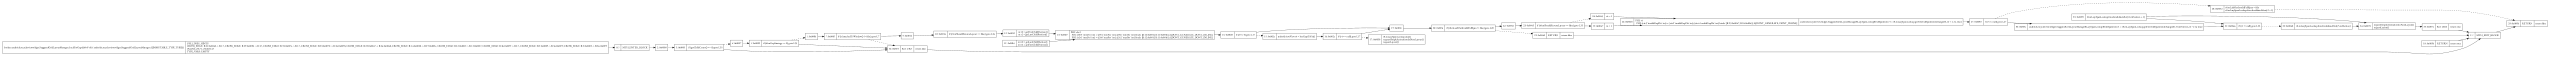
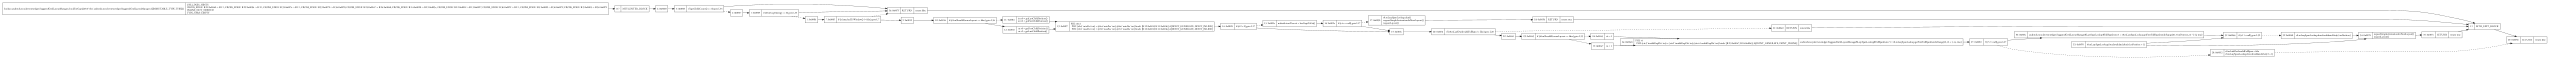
edge "10: 0x0014" -> "11: 0x0016": added
edge "17: 0x0030" -> "18: 0x003b": added
